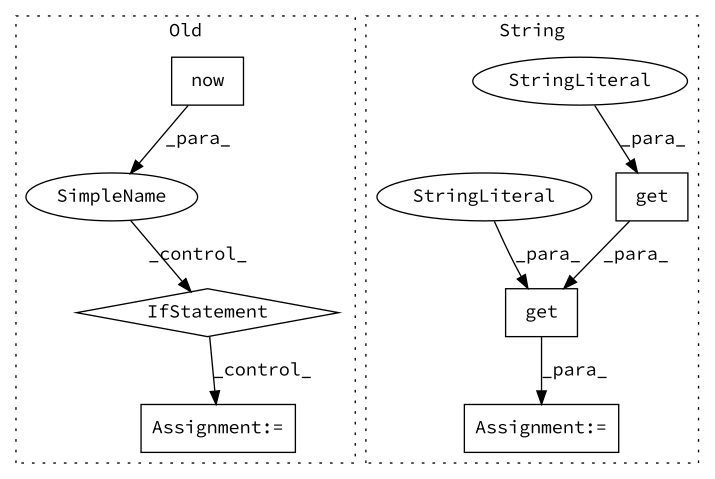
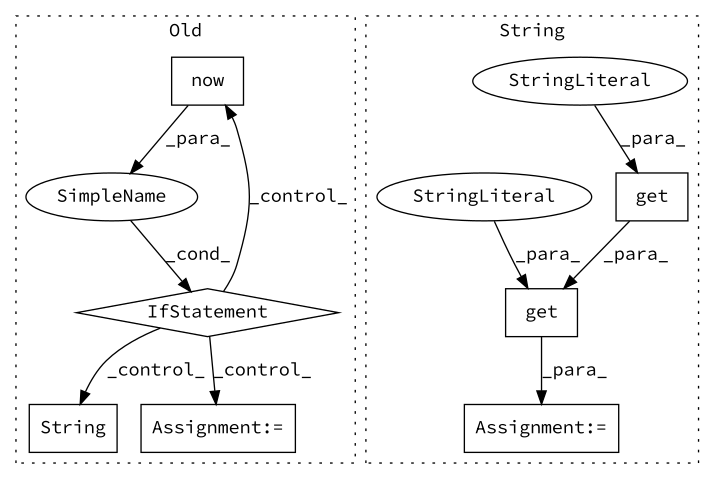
edge "IfStatement" -> "now": added, label "_control_"
edge "SimpleName" -> "IfStatement": label "_control_" -> "_cond_"
node "String": added
